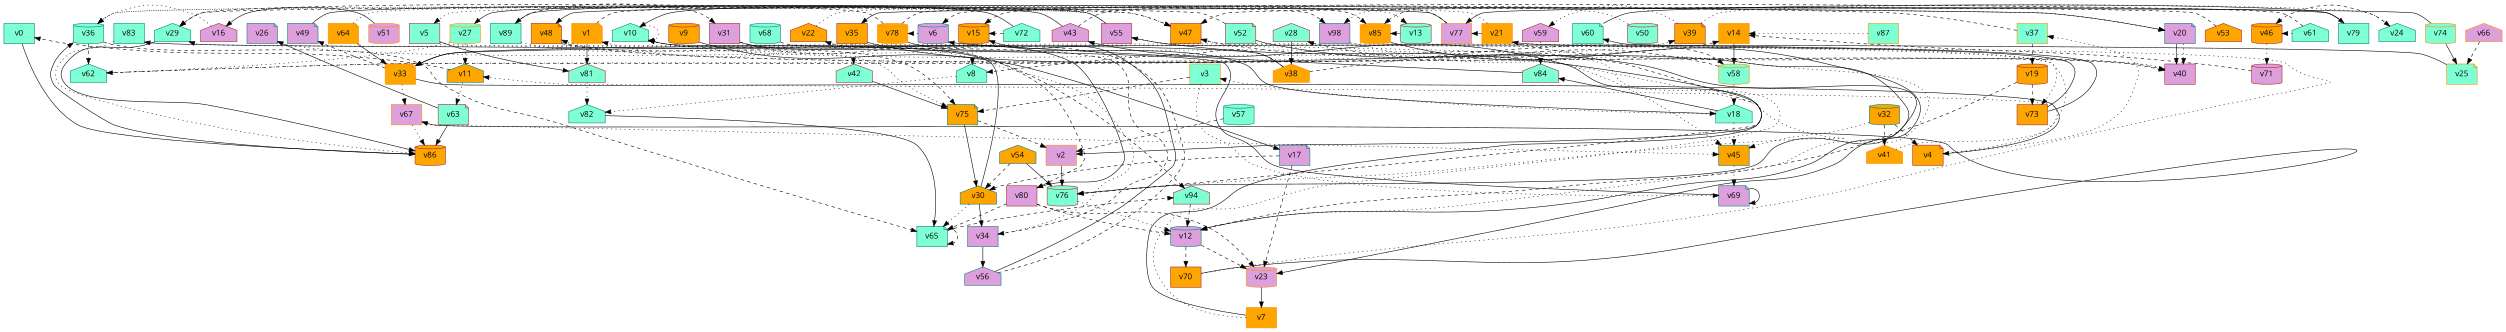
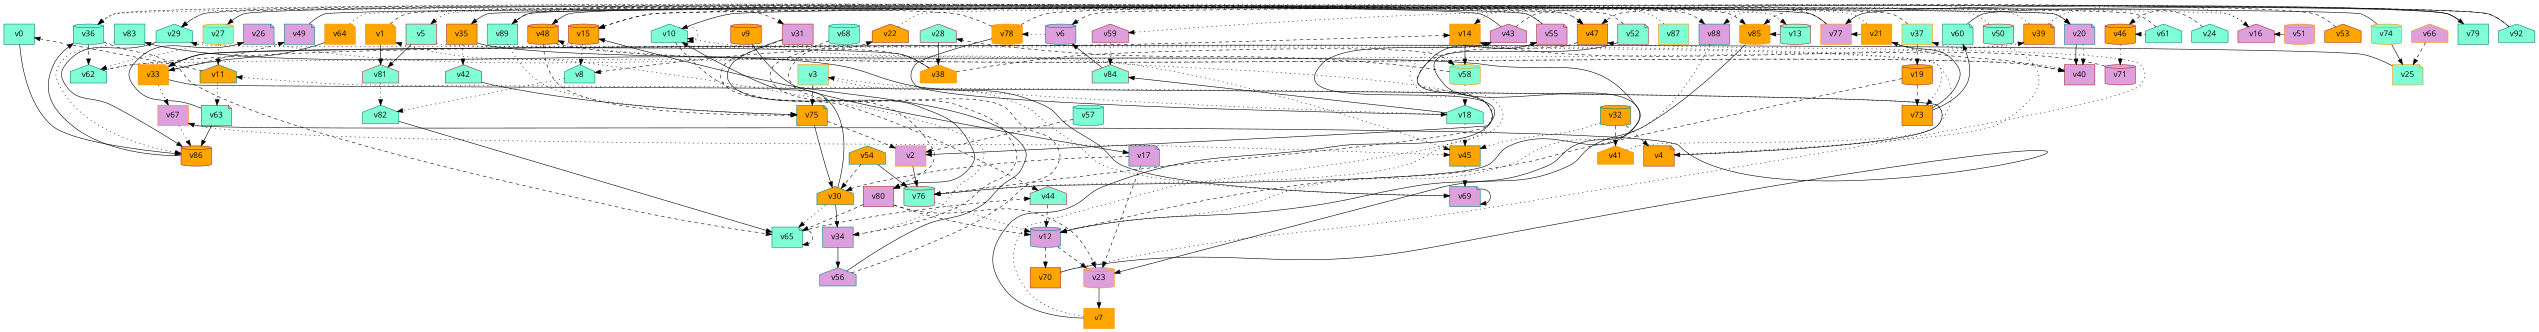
edge "v39" -> "v24": now "v39" -> "v16"
node "v48": shape note -> cylinder
node "v72": label "v72" -> "v92"
node "v55": shape box -> note
node "v98": label "v98" -> "v88"
node "v94": label "v94" -> "v44"
